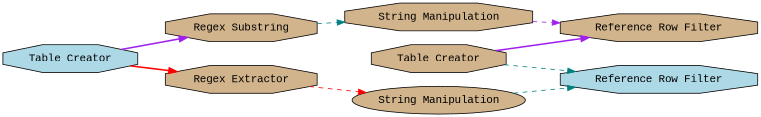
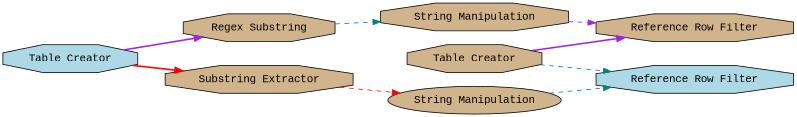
node "Regex Extractor": label "Regex Extractor" -> "Substring Extractor"
